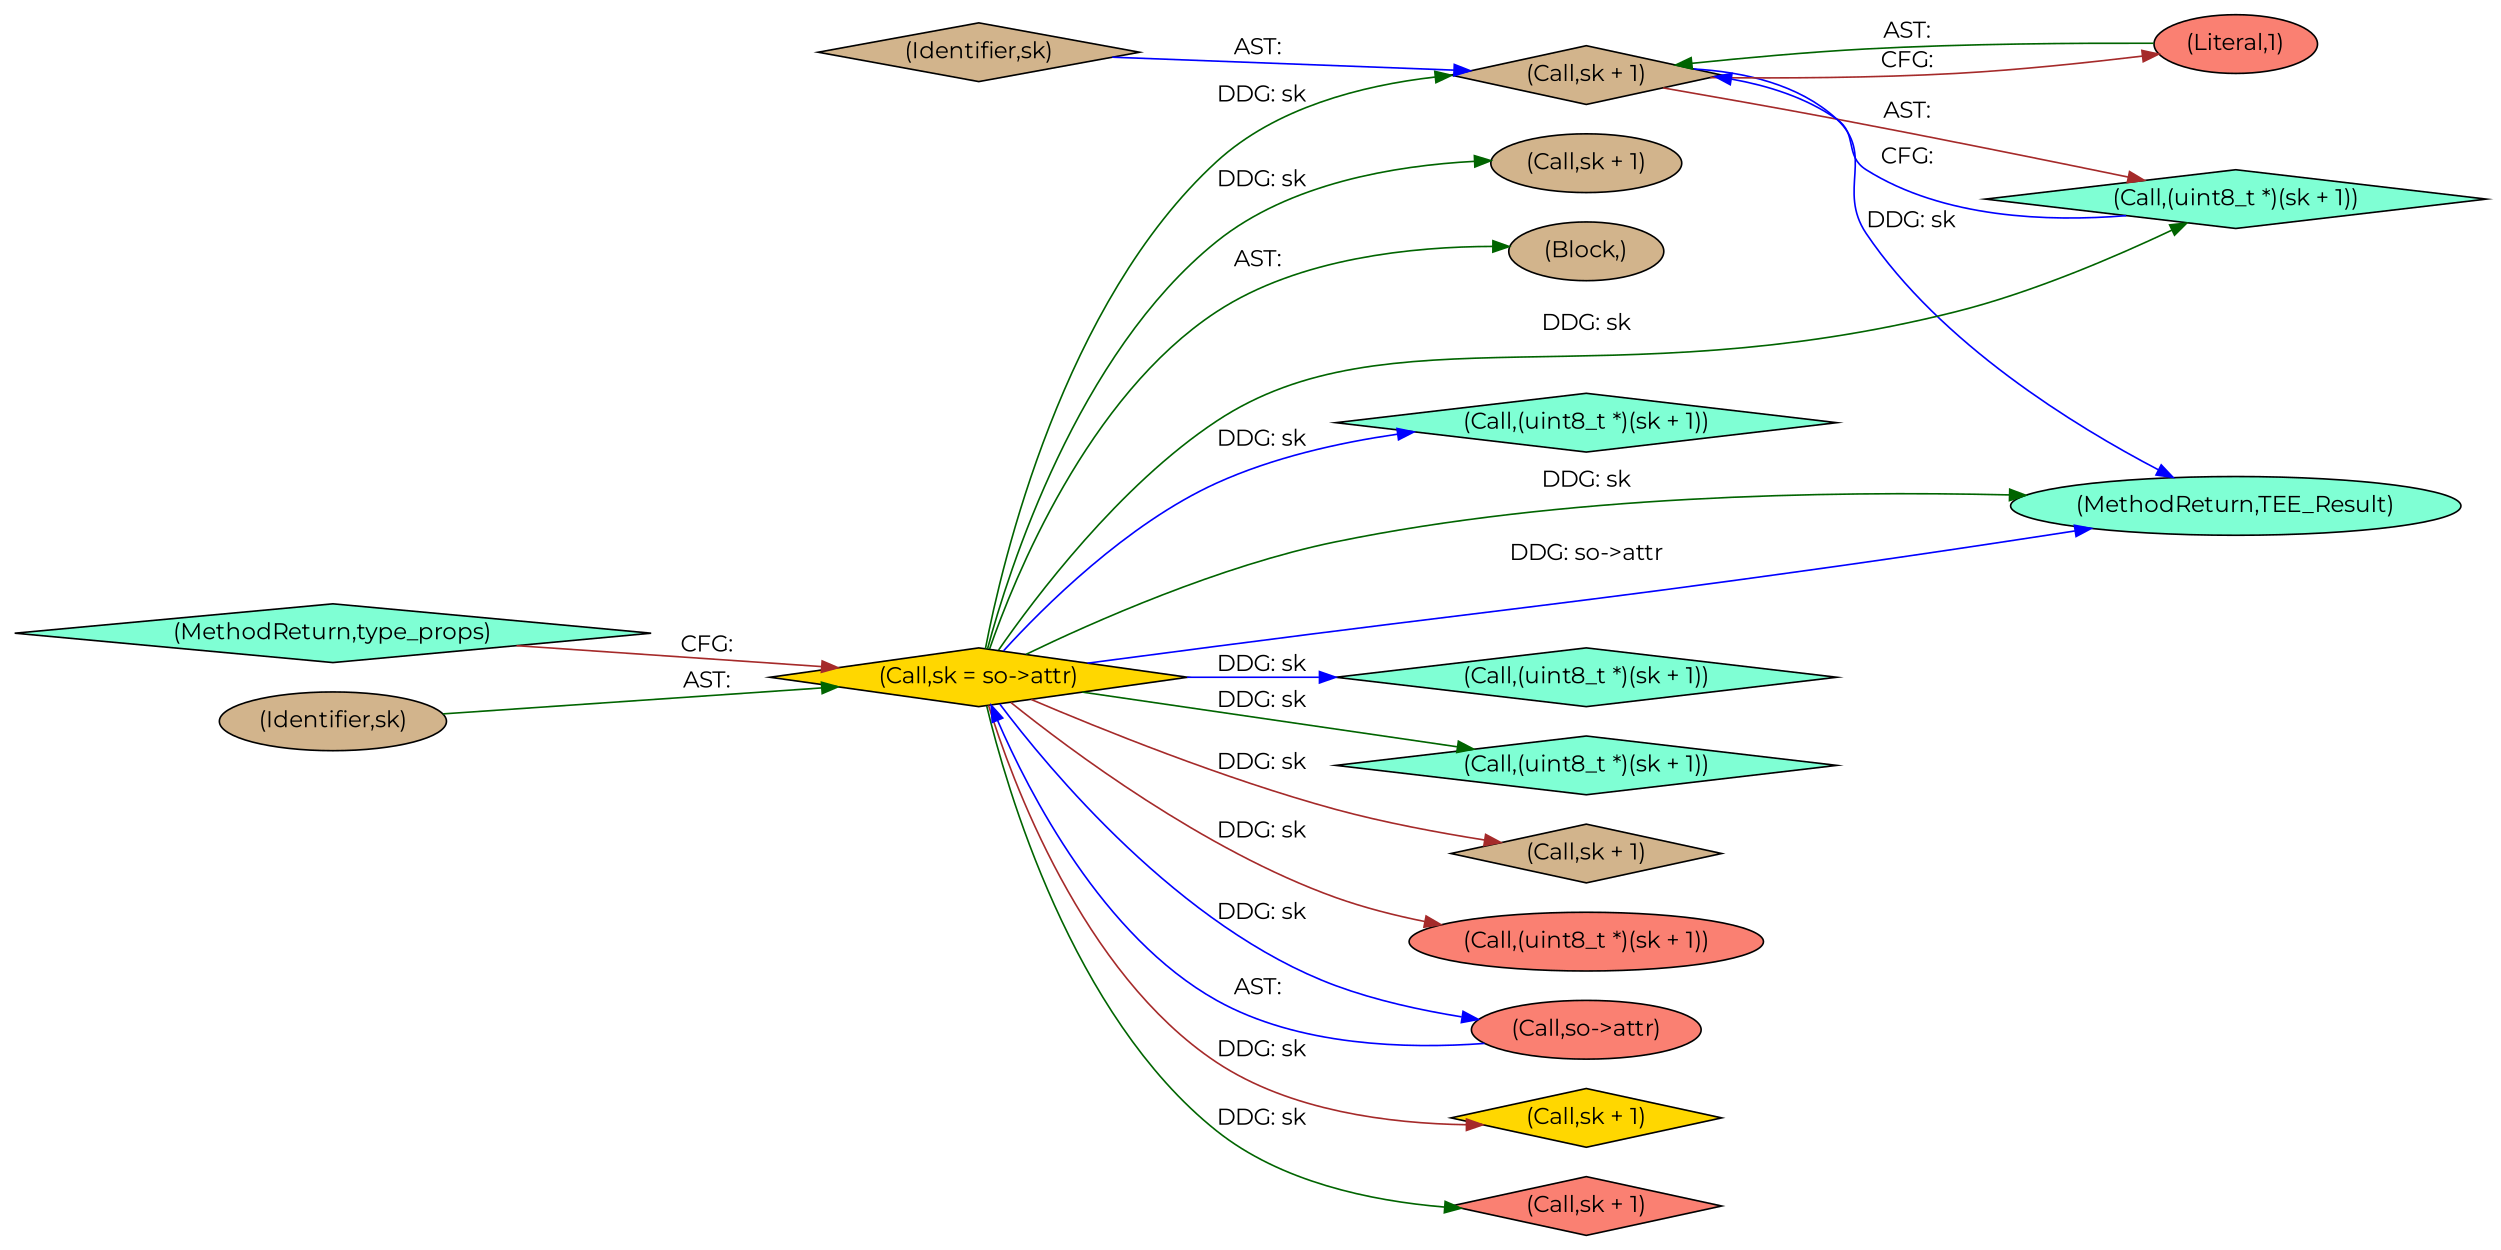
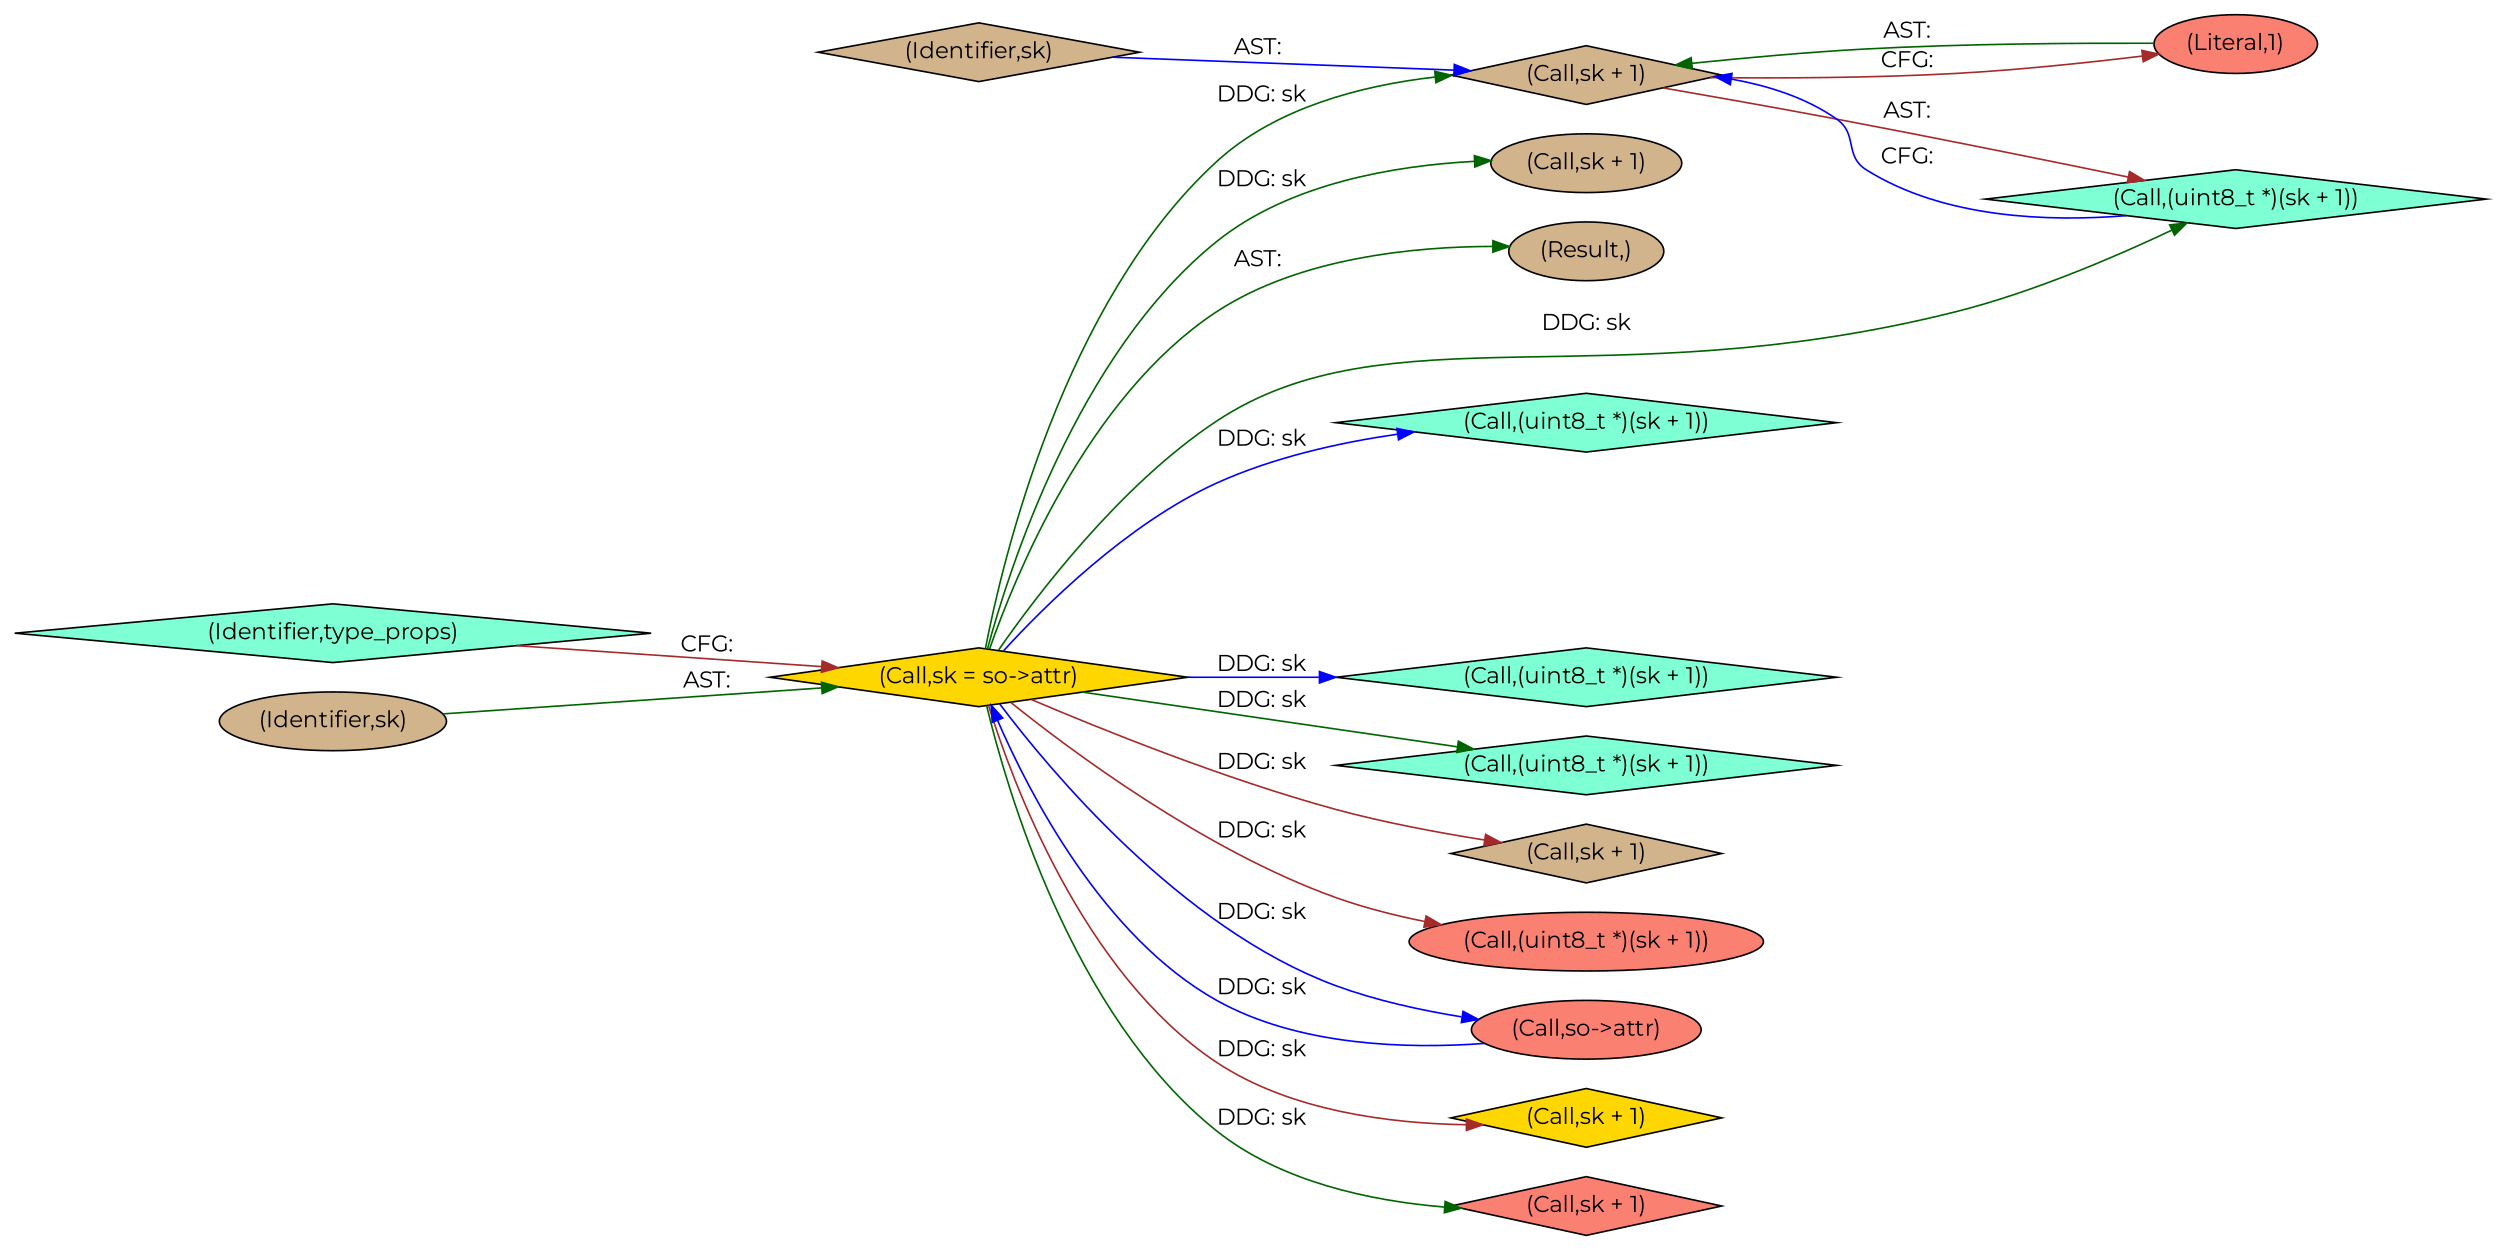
node "(Block,)": label "(Block,)" -> "(Result,)"
node "(MethodReturn,TEE_Result)": removed
node "(MethodReturn,type_props)": label "(MethodReturn,type_props)" -> "(Identifier,type_props)"
edge "(Call,so->attr)" -> "(Call,sk = so->attr)": label "AST: " -> "DDG: sk"
